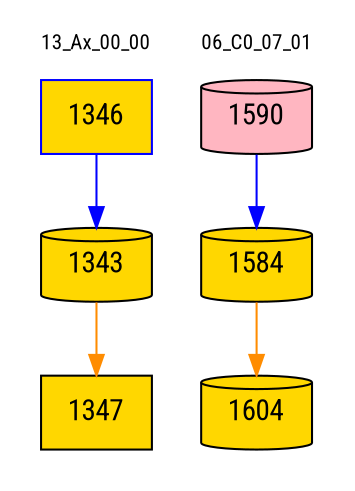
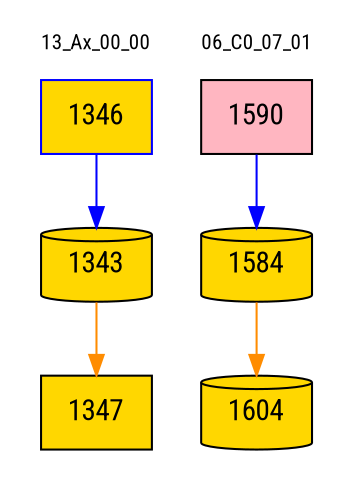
node "1590": shape cylinder -> box
